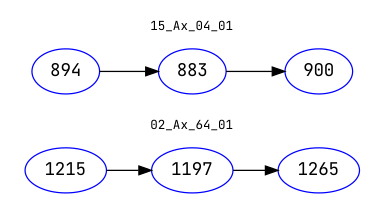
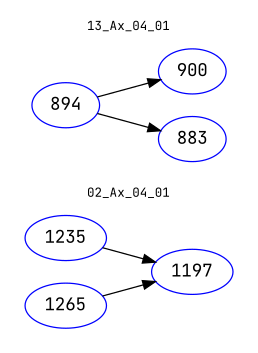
cluster "15_Ax_04_01": label "15_Ax_04_01" -> "13_Ax_04_01"
edge "883" -> "900": now "894" -> "900"
cluster "02_Ax_64_01": label "02_Ax_64_01" -> "02_Ax_04_01"
node "1215": label "1215" -> "1235"
edge "1197" -> "1265": reversed
